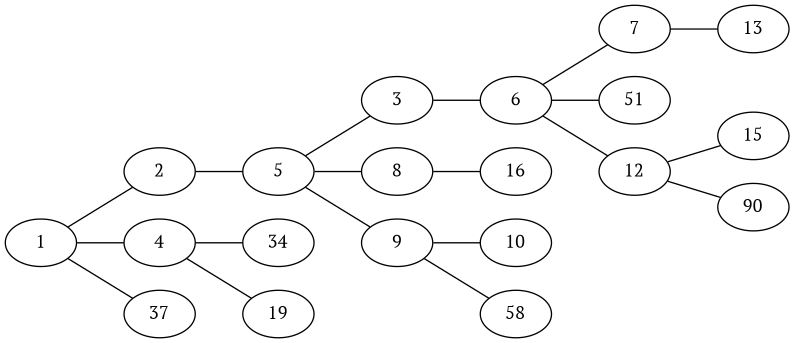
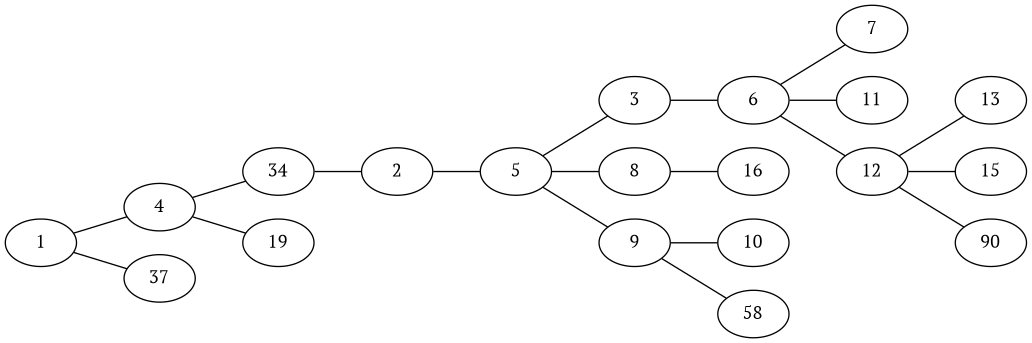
edge "7" -- "13": now "12" -- "13"
node "51": label "51" -> "11"
edge "2" -- "1": now "2" -- "34"
